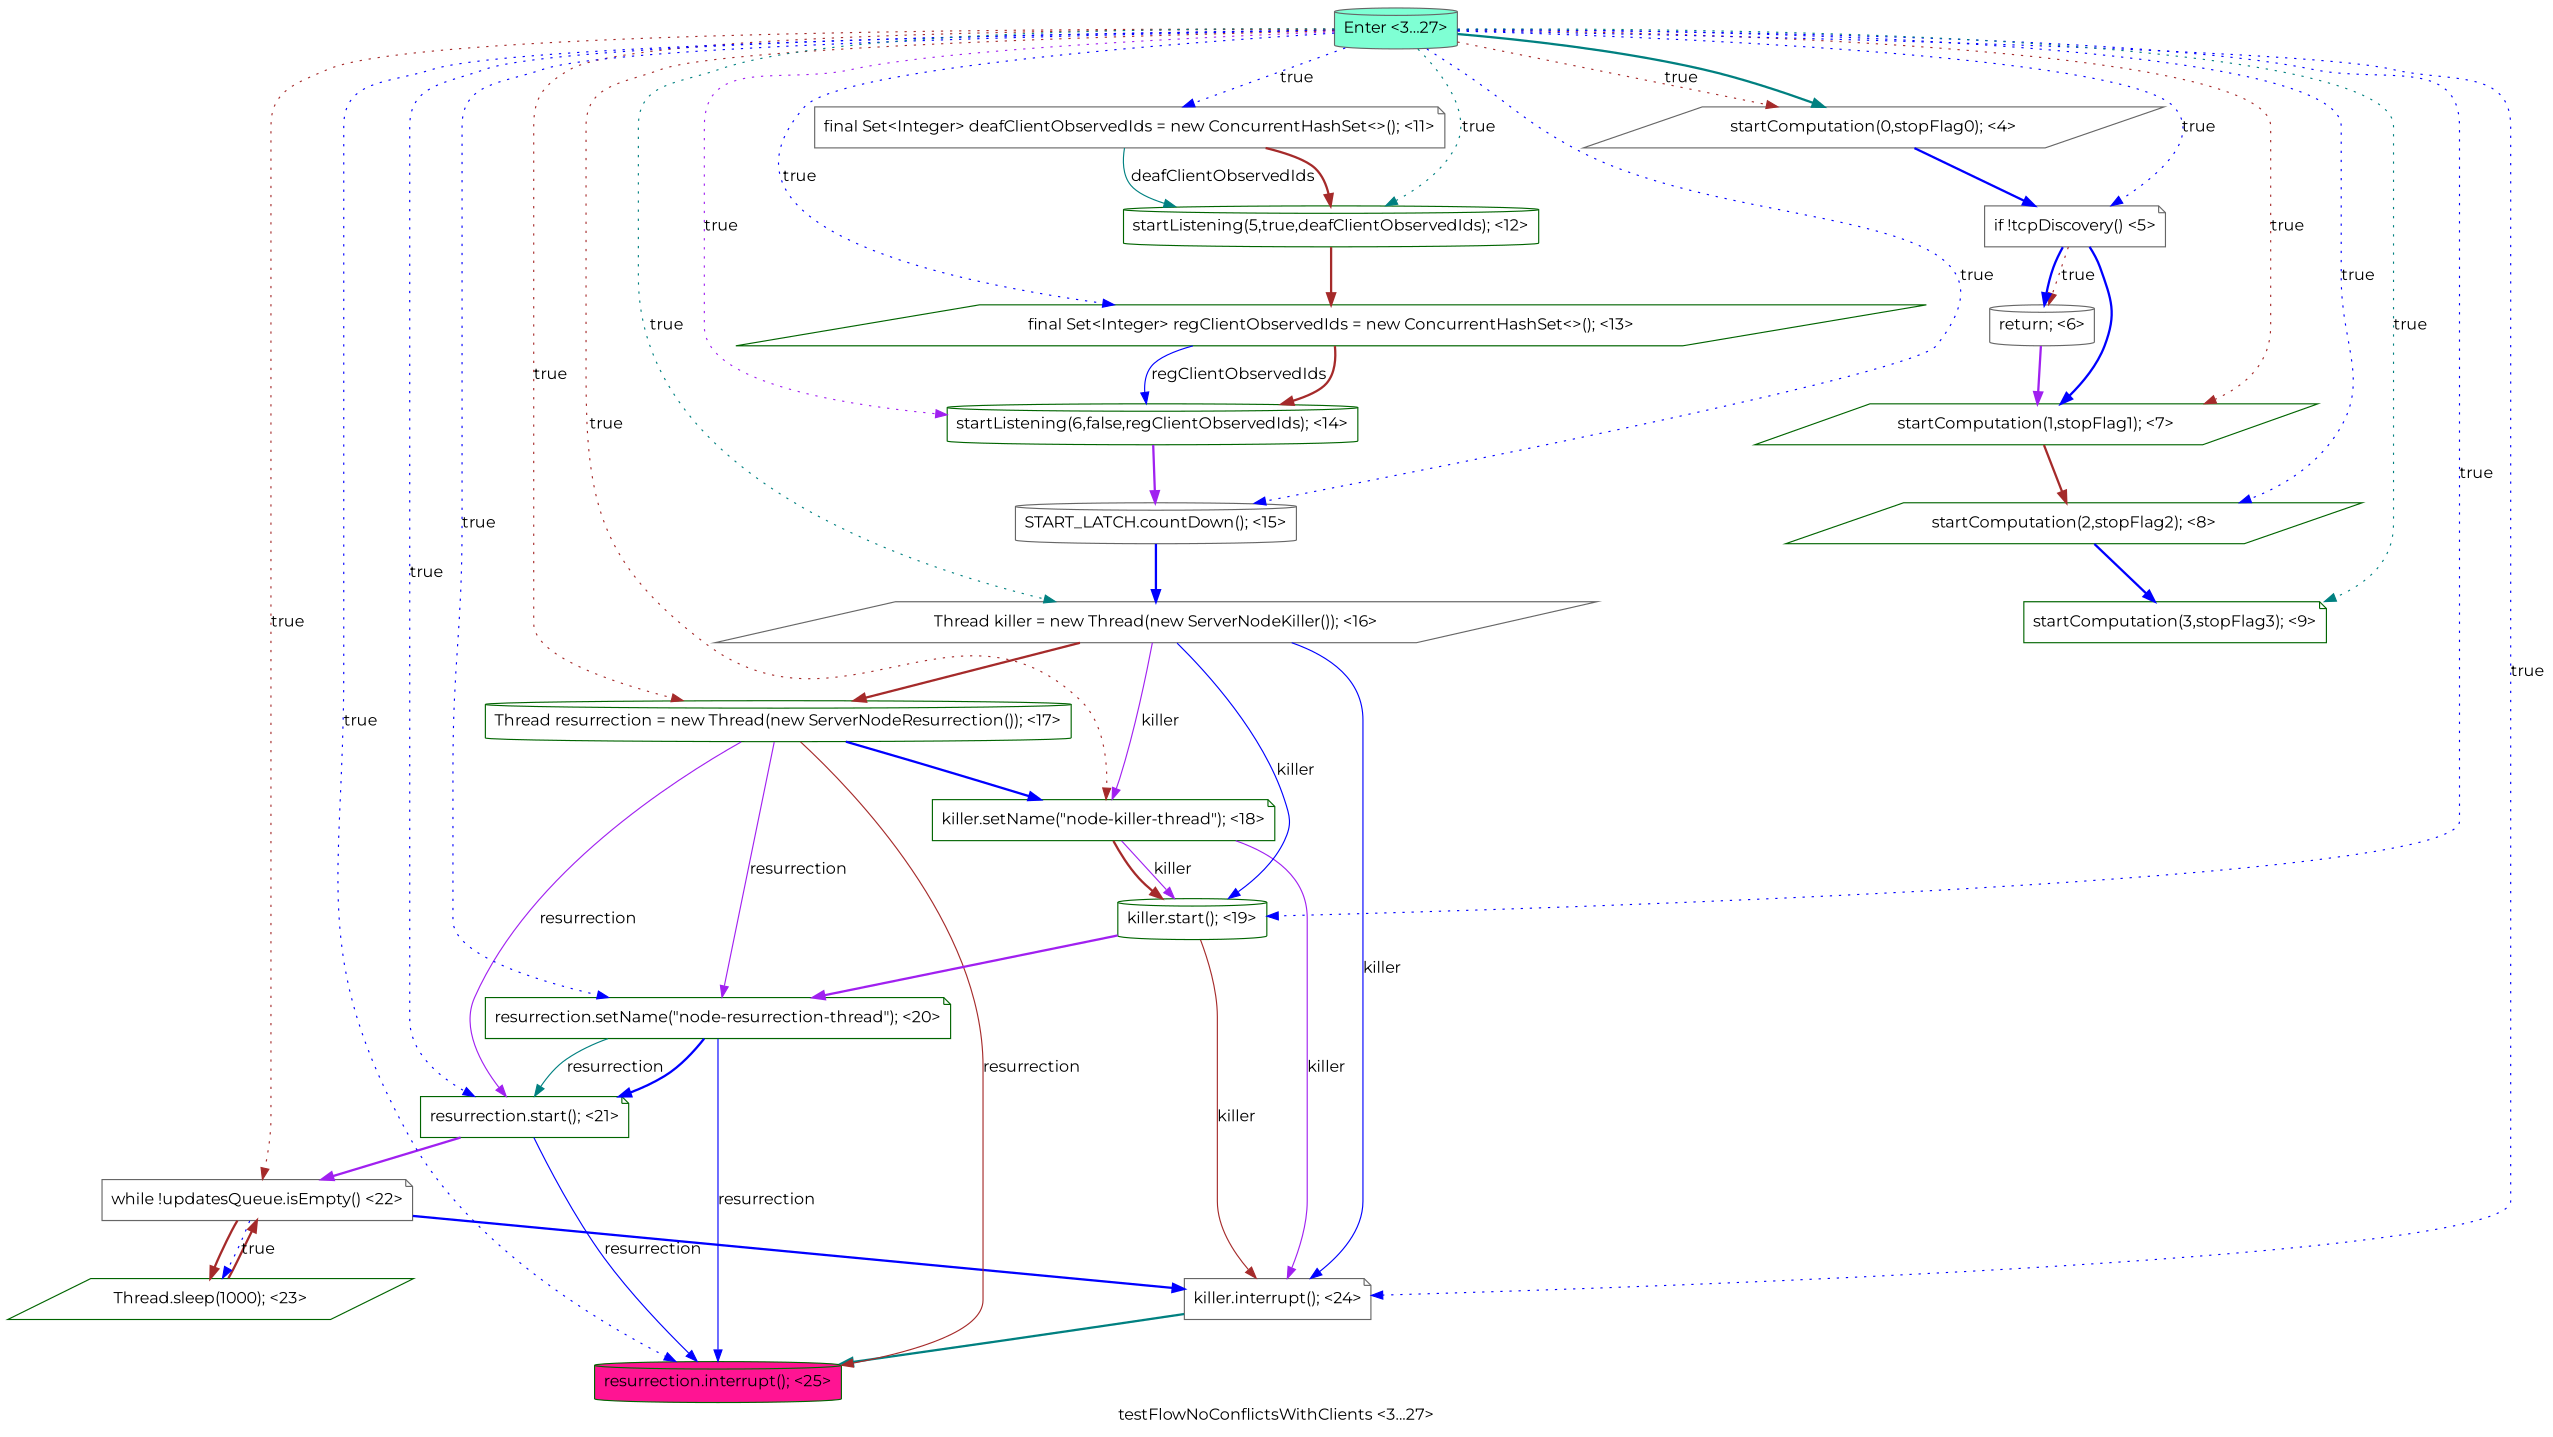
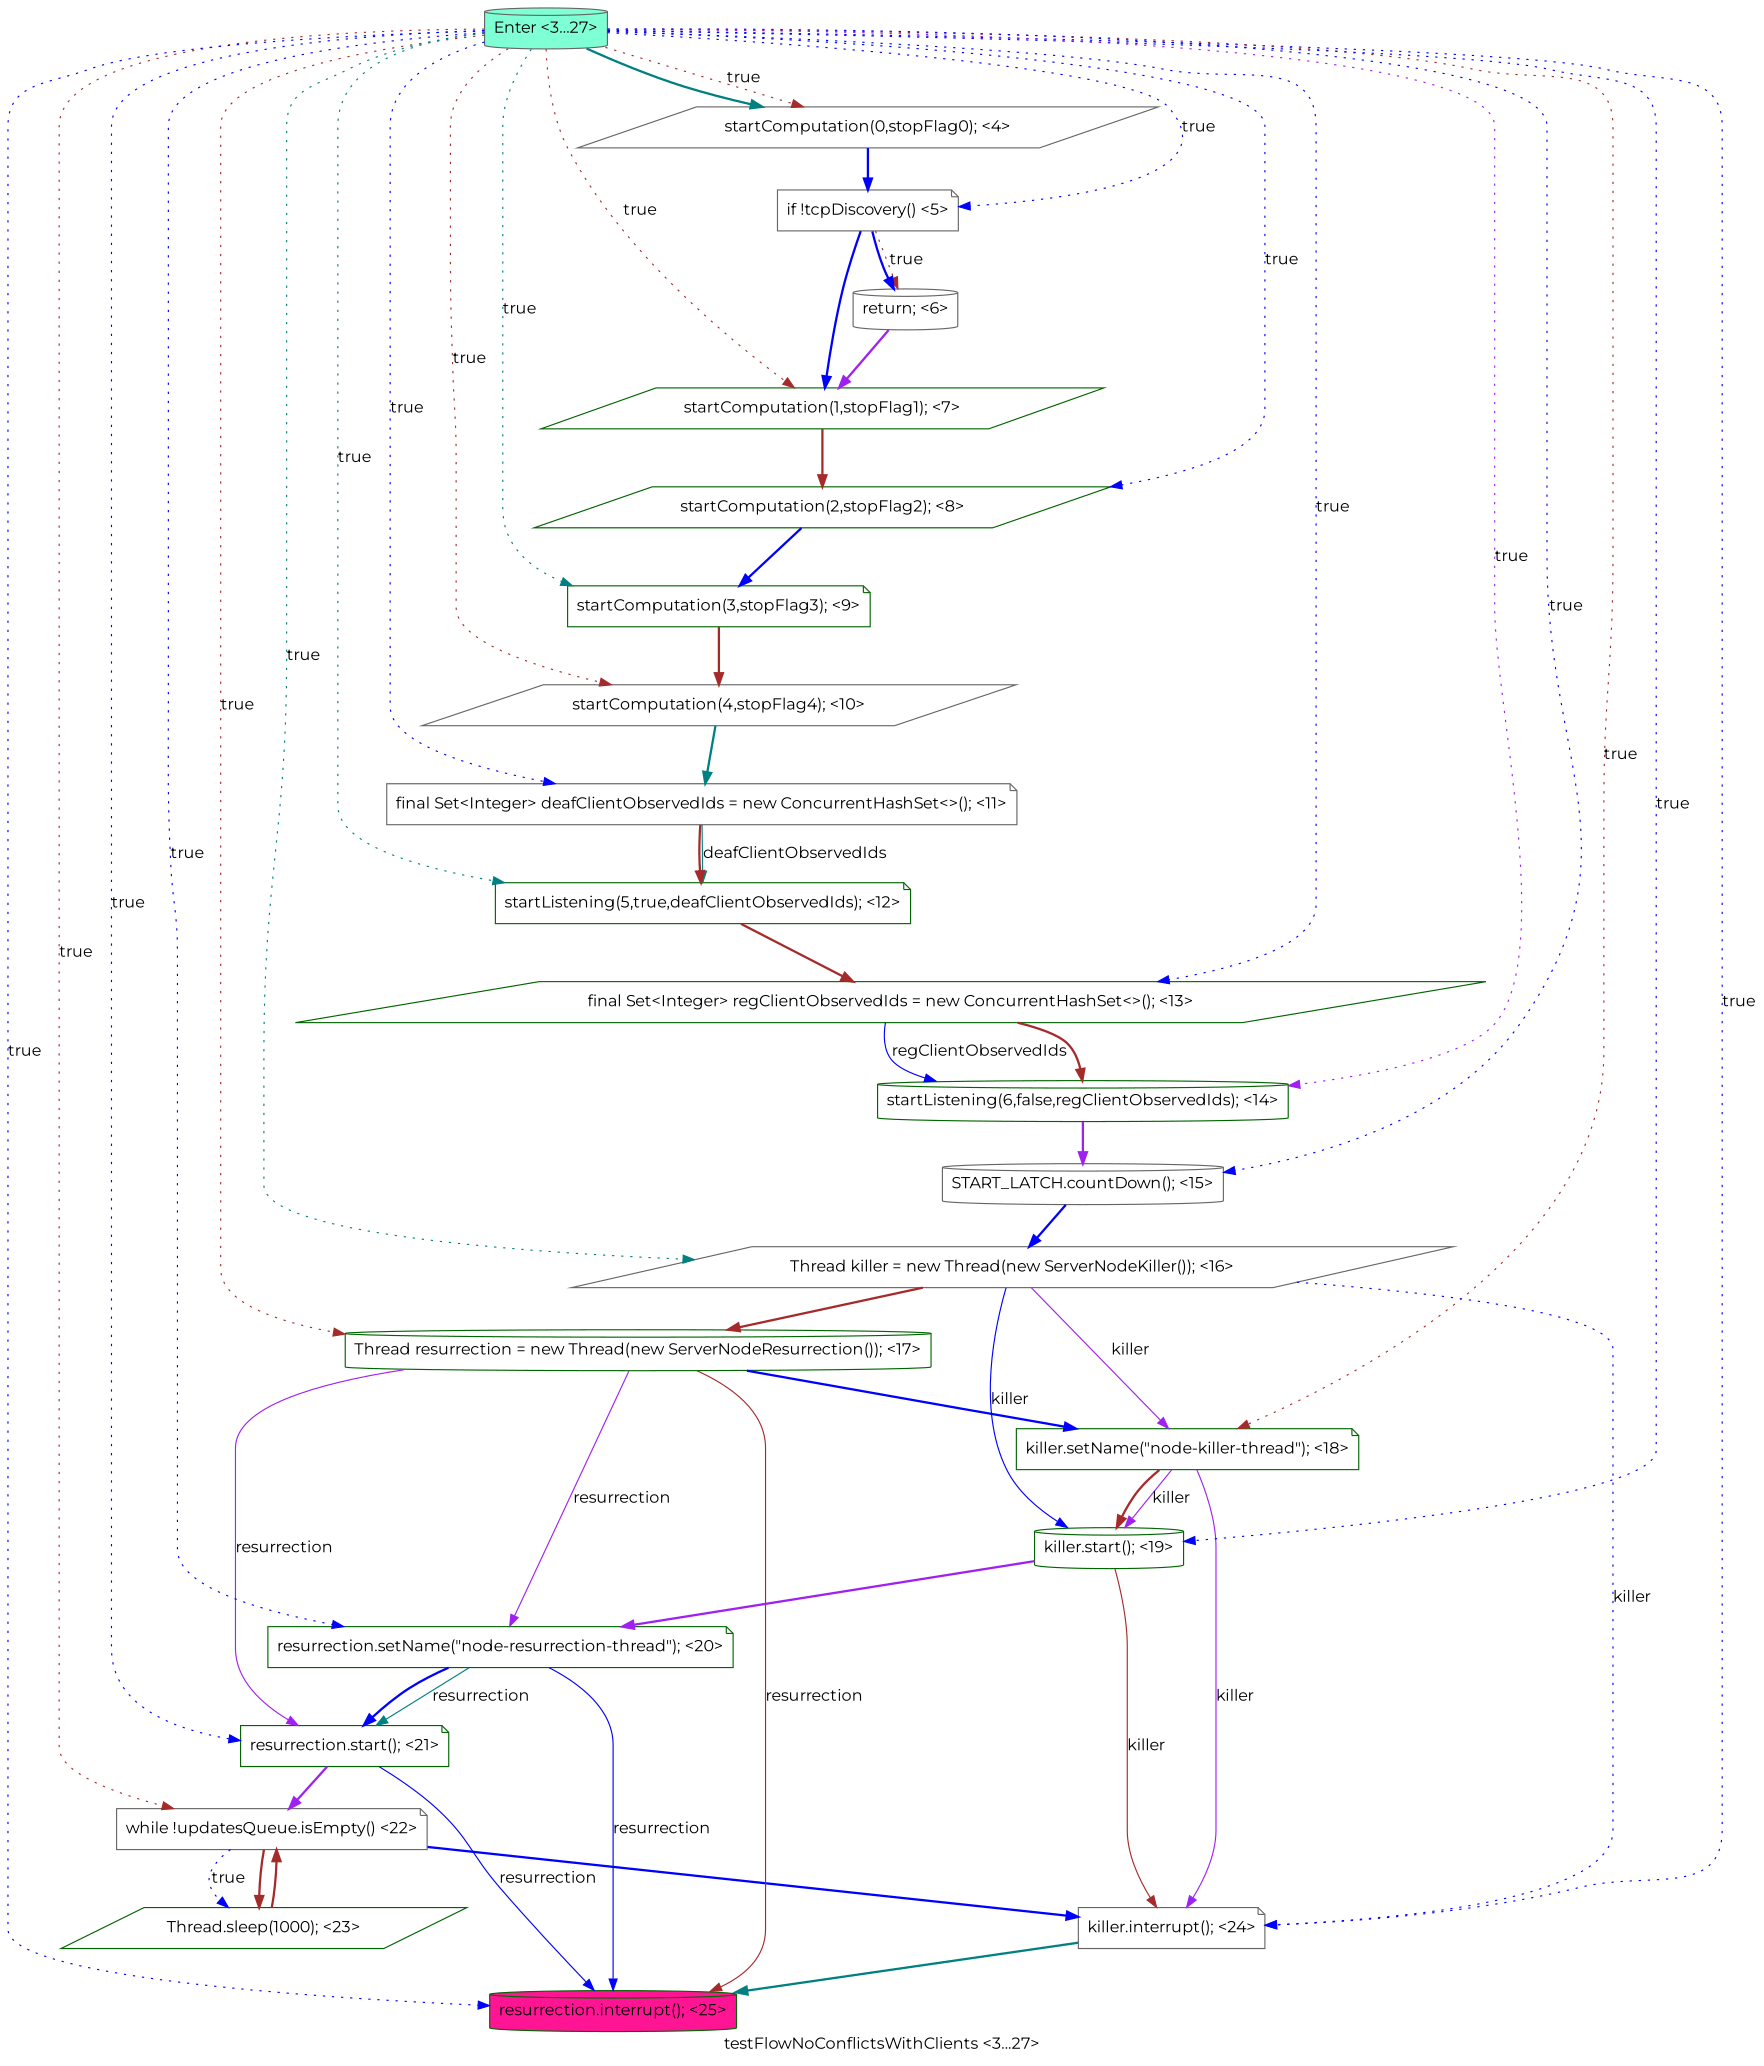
node "startListening(5,true,deafClientObservedIds); <12>": shape cylinder -> note
node "startComputation(4,stopFlag4); <10>": added
edge "Thread killer = new Thread(new ServerNodeKiller()); <16>" -> "killer.interrupt(); <24>": style solid -> dotted
